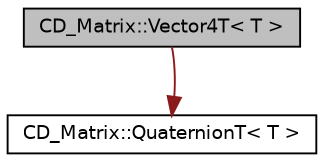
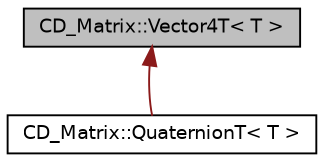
edge "CD_Matrix::Vector4T< T >" -> "CD_Matrix::QuaternionT< T >": reversed
